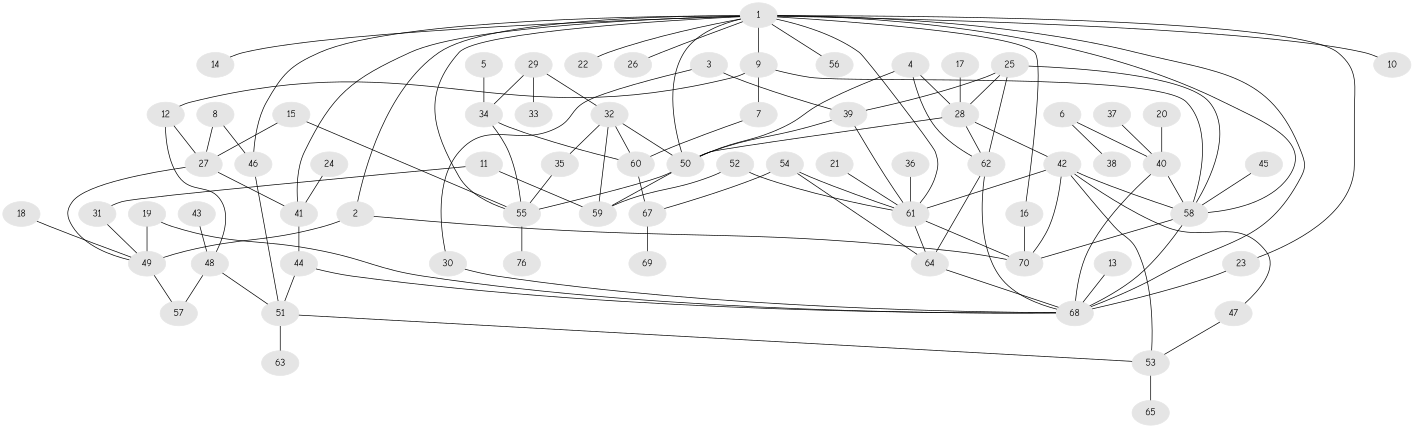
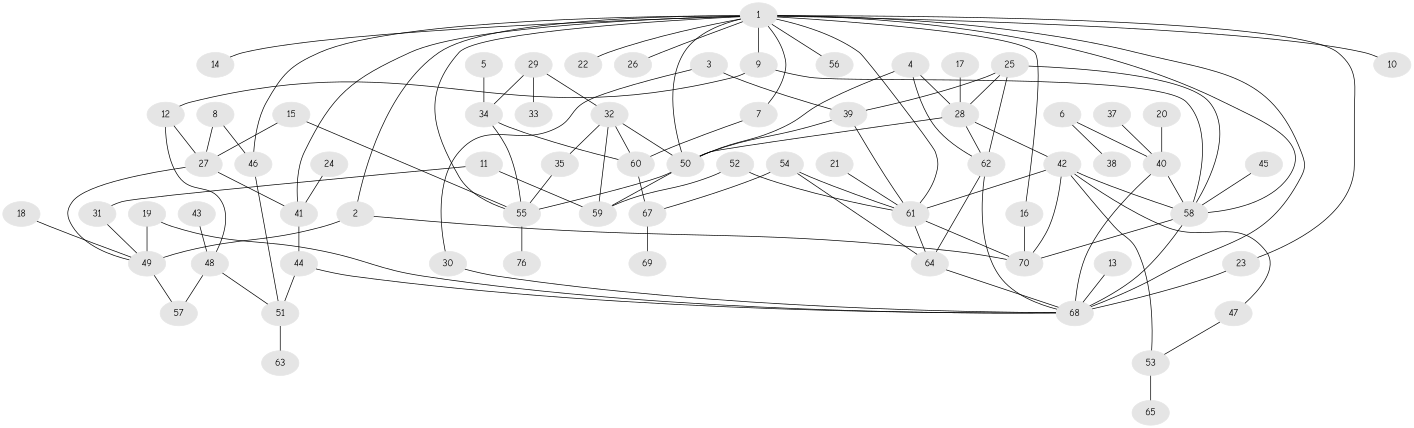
edge "9" -- "7": now "1" -- "7"
node "36": removed
edge "51" -- "53": removed
